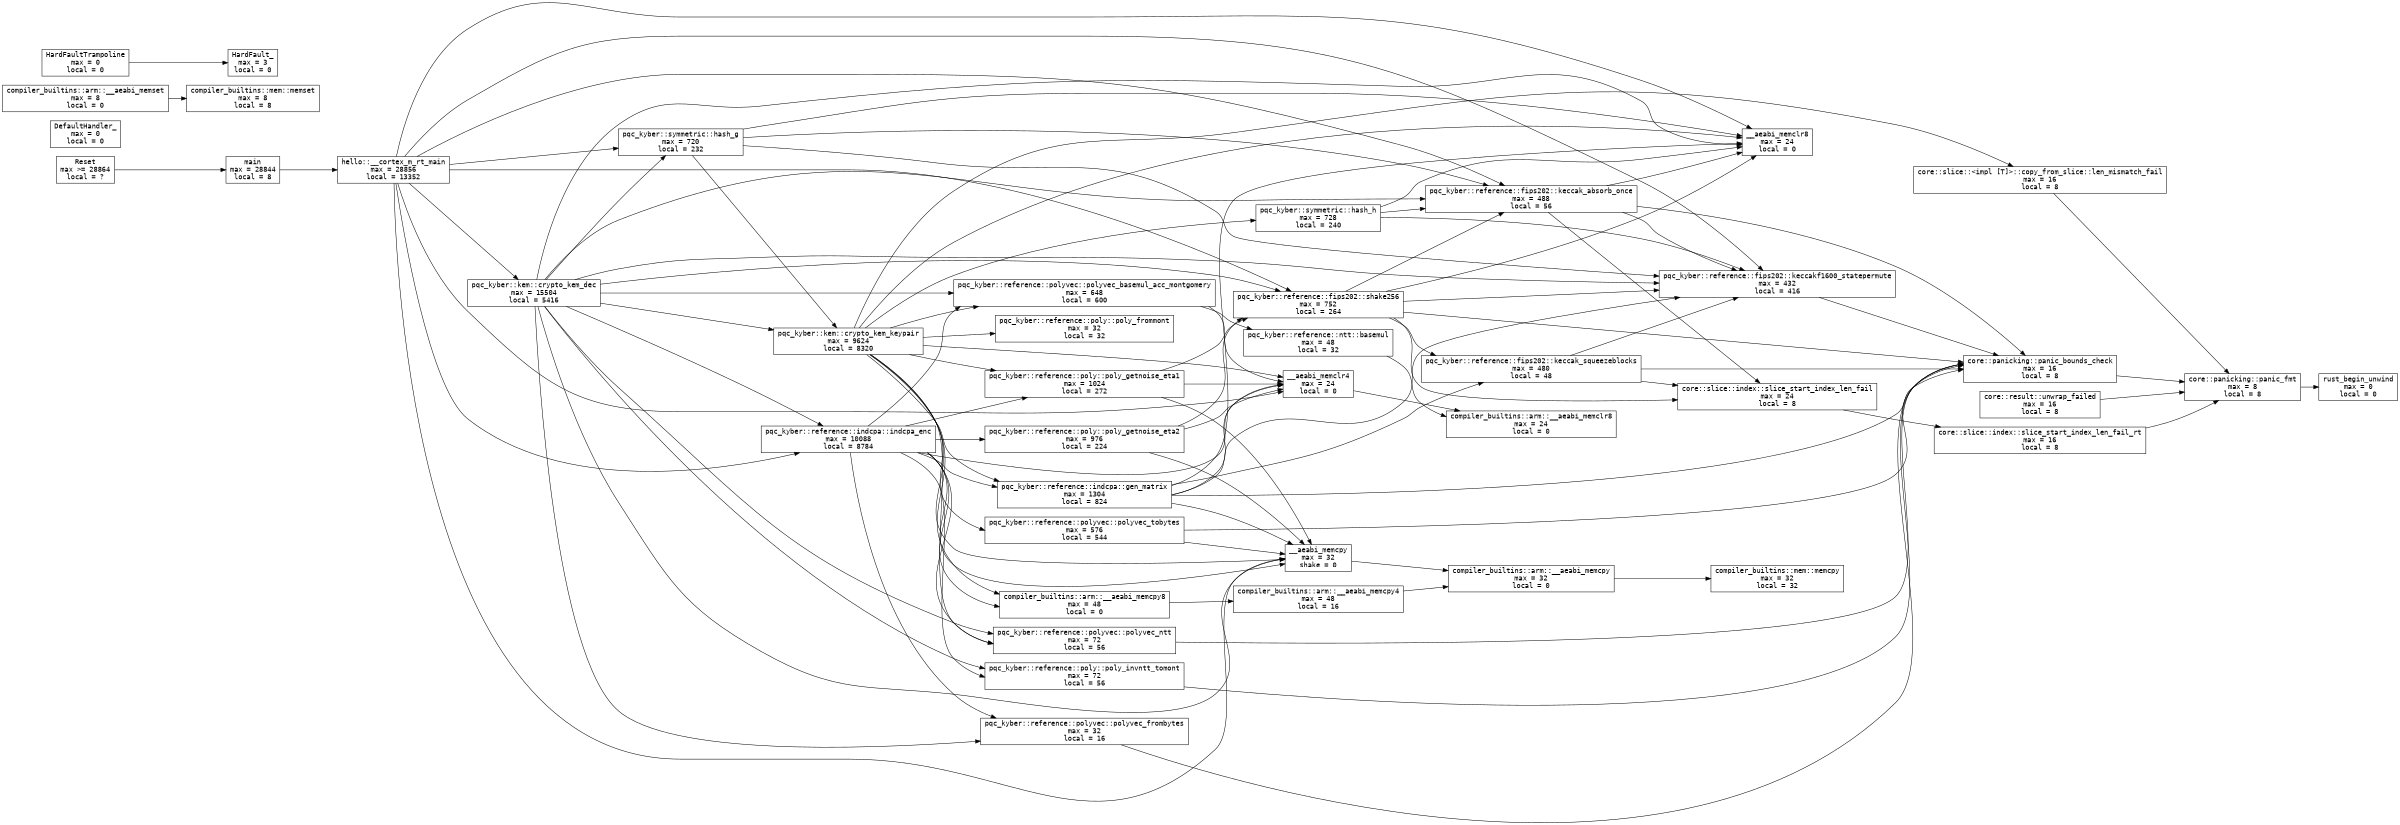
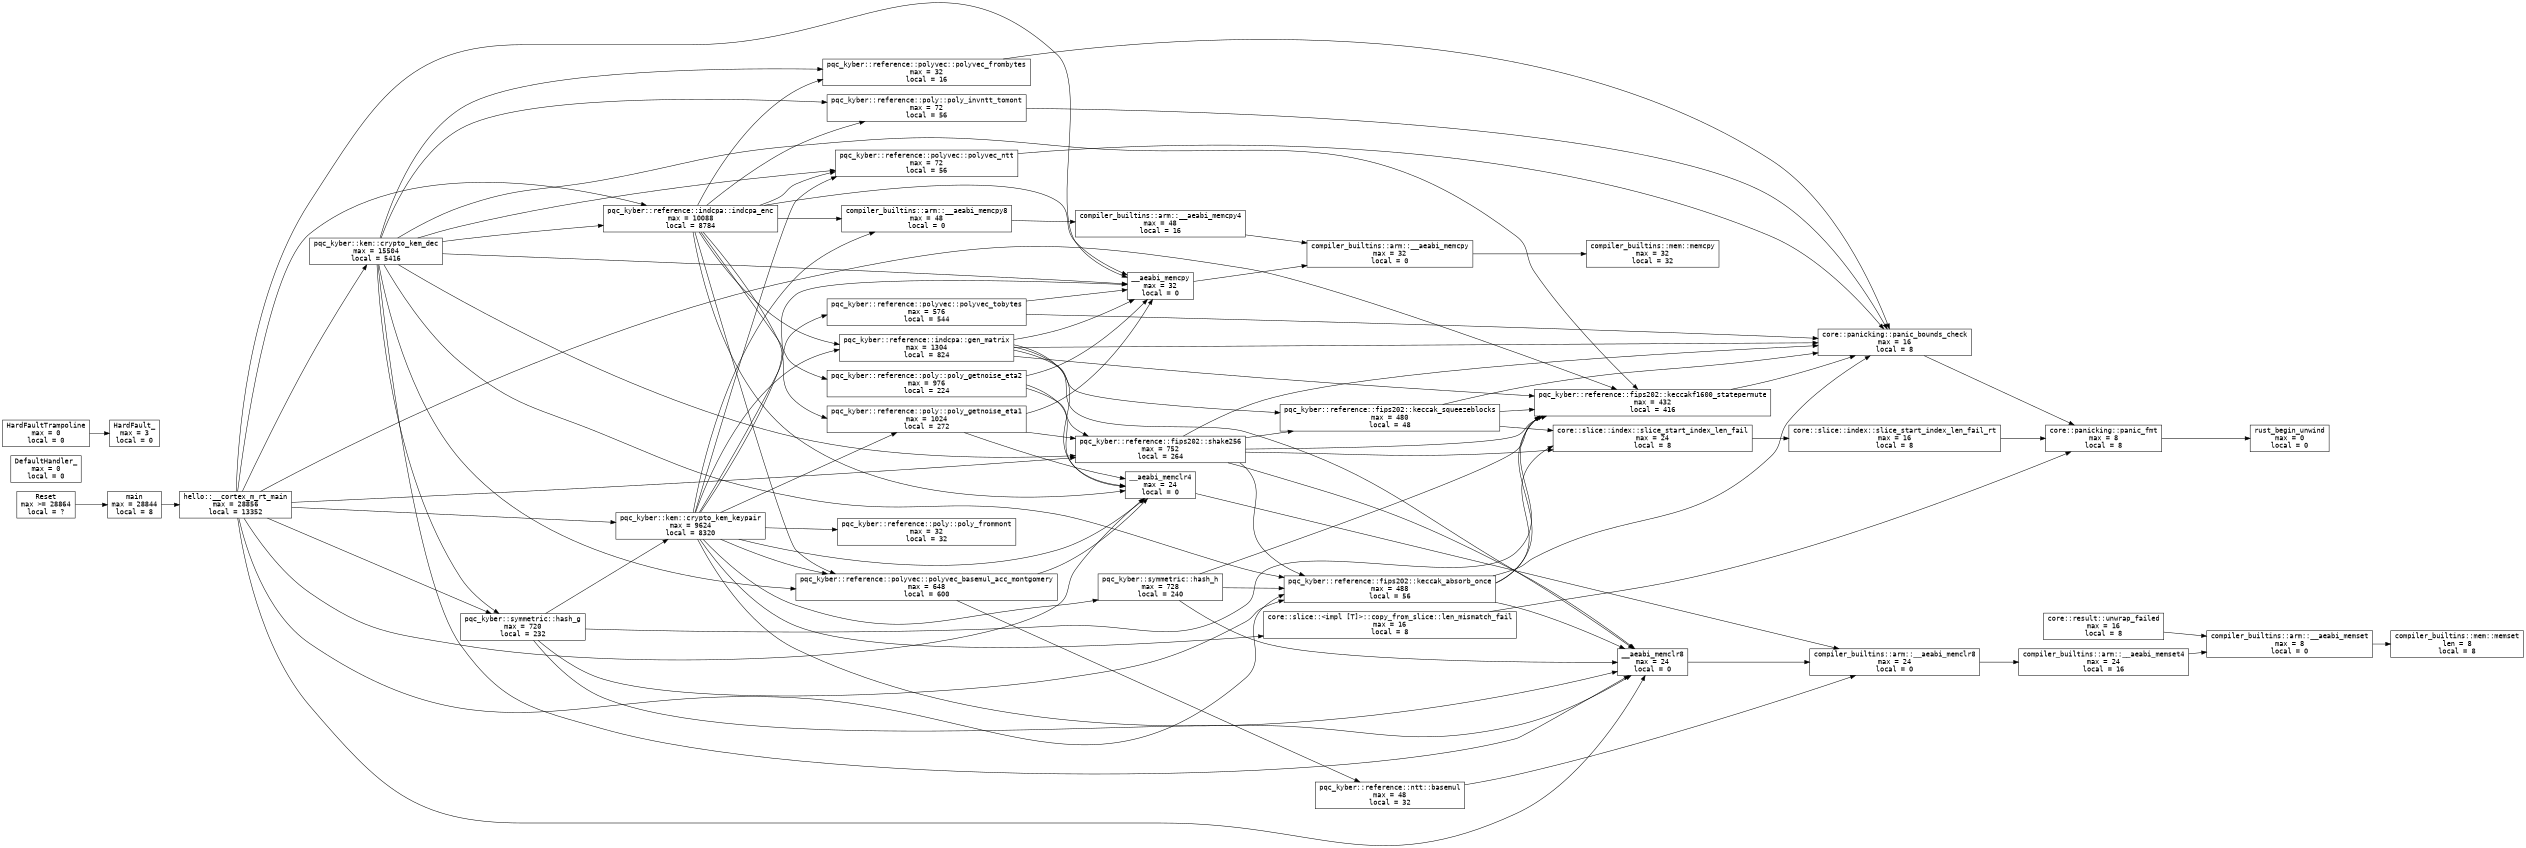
node "compiler_builtins::mem::memset max = 8 local = 8": label "compiler_builtins::mem::memset max = 8 local = 8" -> "compiler_builtins::mem::memset len = 8 local = 8"
edge "pqc_kyber::kem::crypto_kem_dec max = 15504 local = 5416" -> "pqc_kyber::kem::crypto_kem_keypair max = 9624 local = 8320": now "hello::__cortex_m_rt_main max = 28856 local = 13352" -> "pqc_kyber::kem::crypto_kem_keypair max = 9624 local = 8320"
edge "core::result::unwrap_failed max = 16 local = 8" -> "core::panicking::panic_fmt max = 8 local = 8": now "core::result::unwrap_failed max = 16 local = 8" -> "compiler_builtins::arm::__aeabi_memset max = 8 local = 0"
node "__aeabi_memcpy max = 32 shake = 0": label "__aeabi_memcpy max = 32 shake = 0" -> "__aeabi_memcpy max = 32 local = 0"
edge "__aeabi_memclr8 max = 24 local = 0" -> "compiler_builtins::arm::__aeabi_memclr8 max = 24 local = 0": added
node "compiler_builtins::arm::__aeabi_memset4 max = 24 local = 16": added
